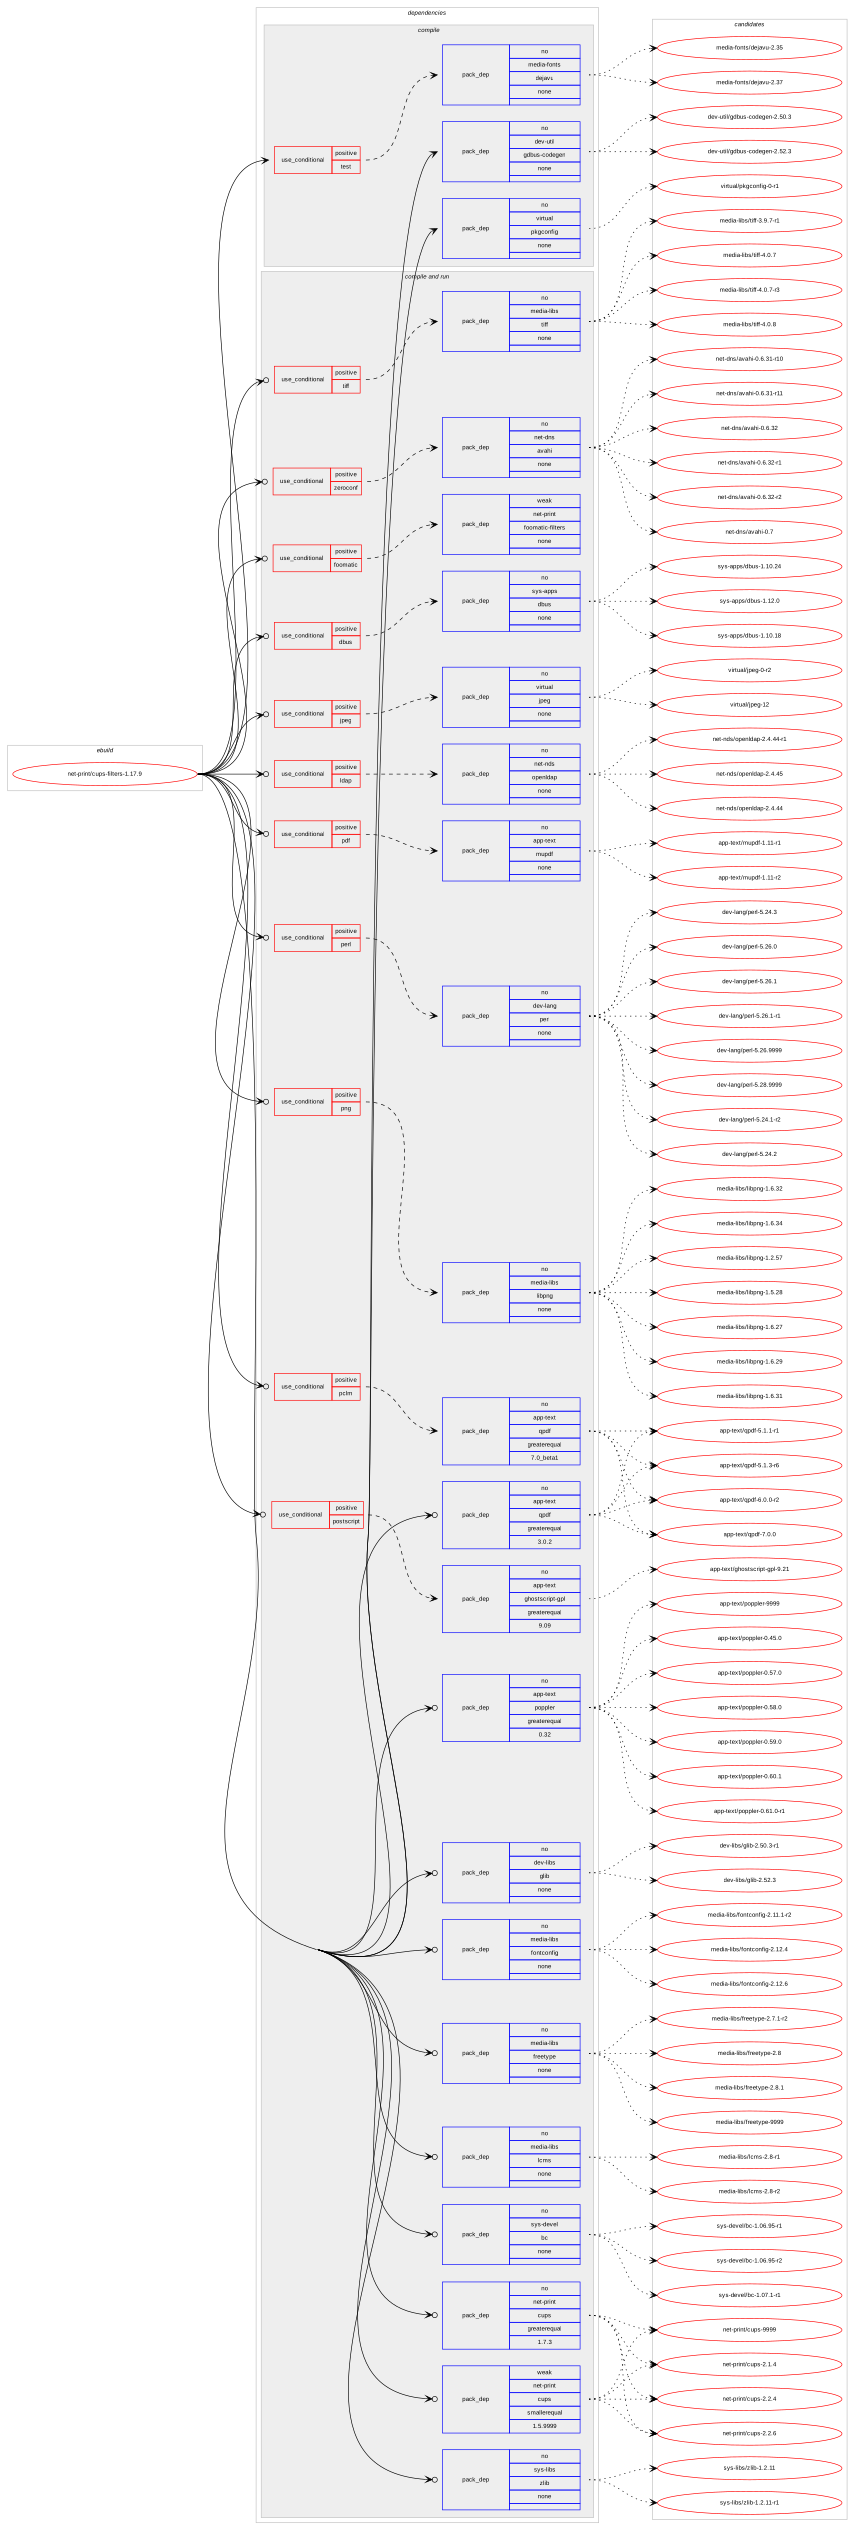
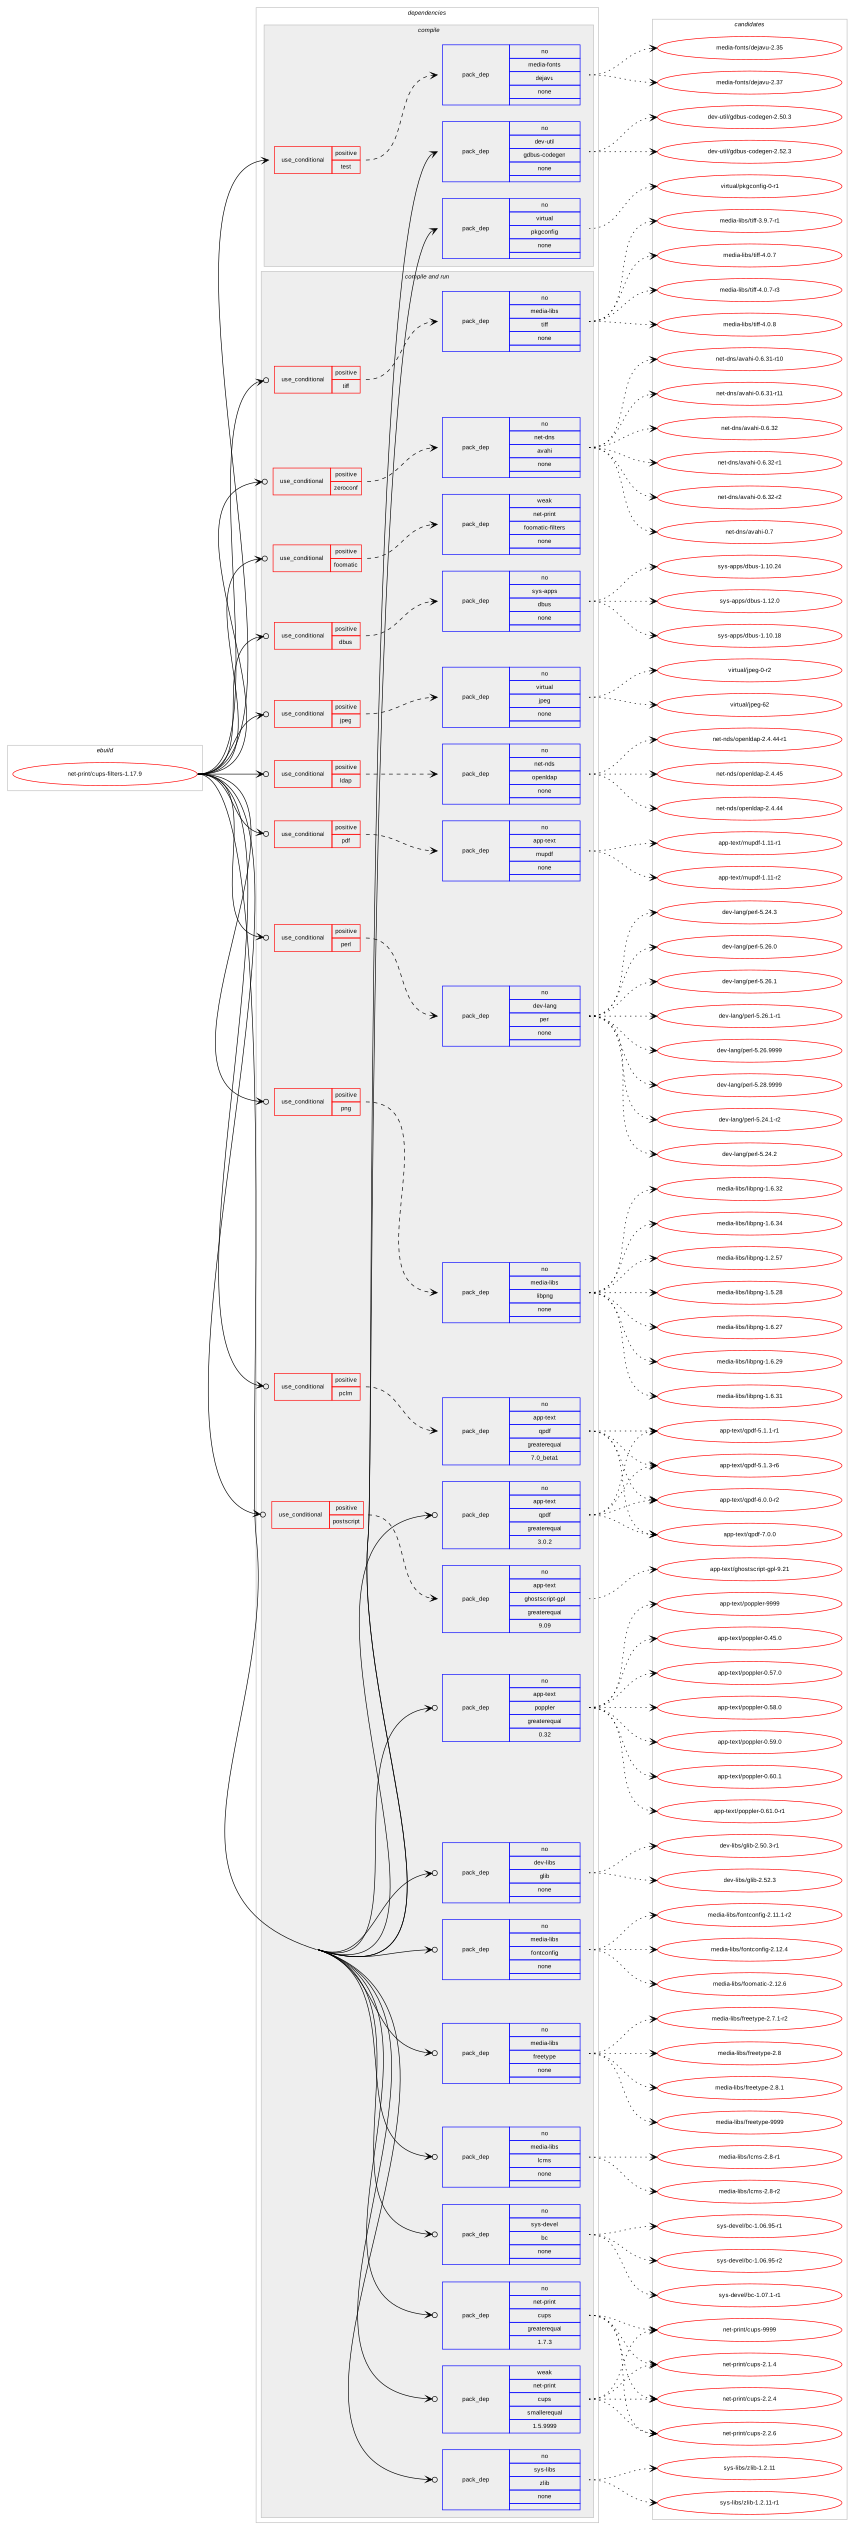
node "virtual/jpeg-12": label "virtual/jpeg-12" -> "virtual/jpeg-62"
node "media-libs/fontconfig-2.12.6": label "media-libs/fontconfig-2.12.6" -> "media-libs/foomatic-2.12.6"
